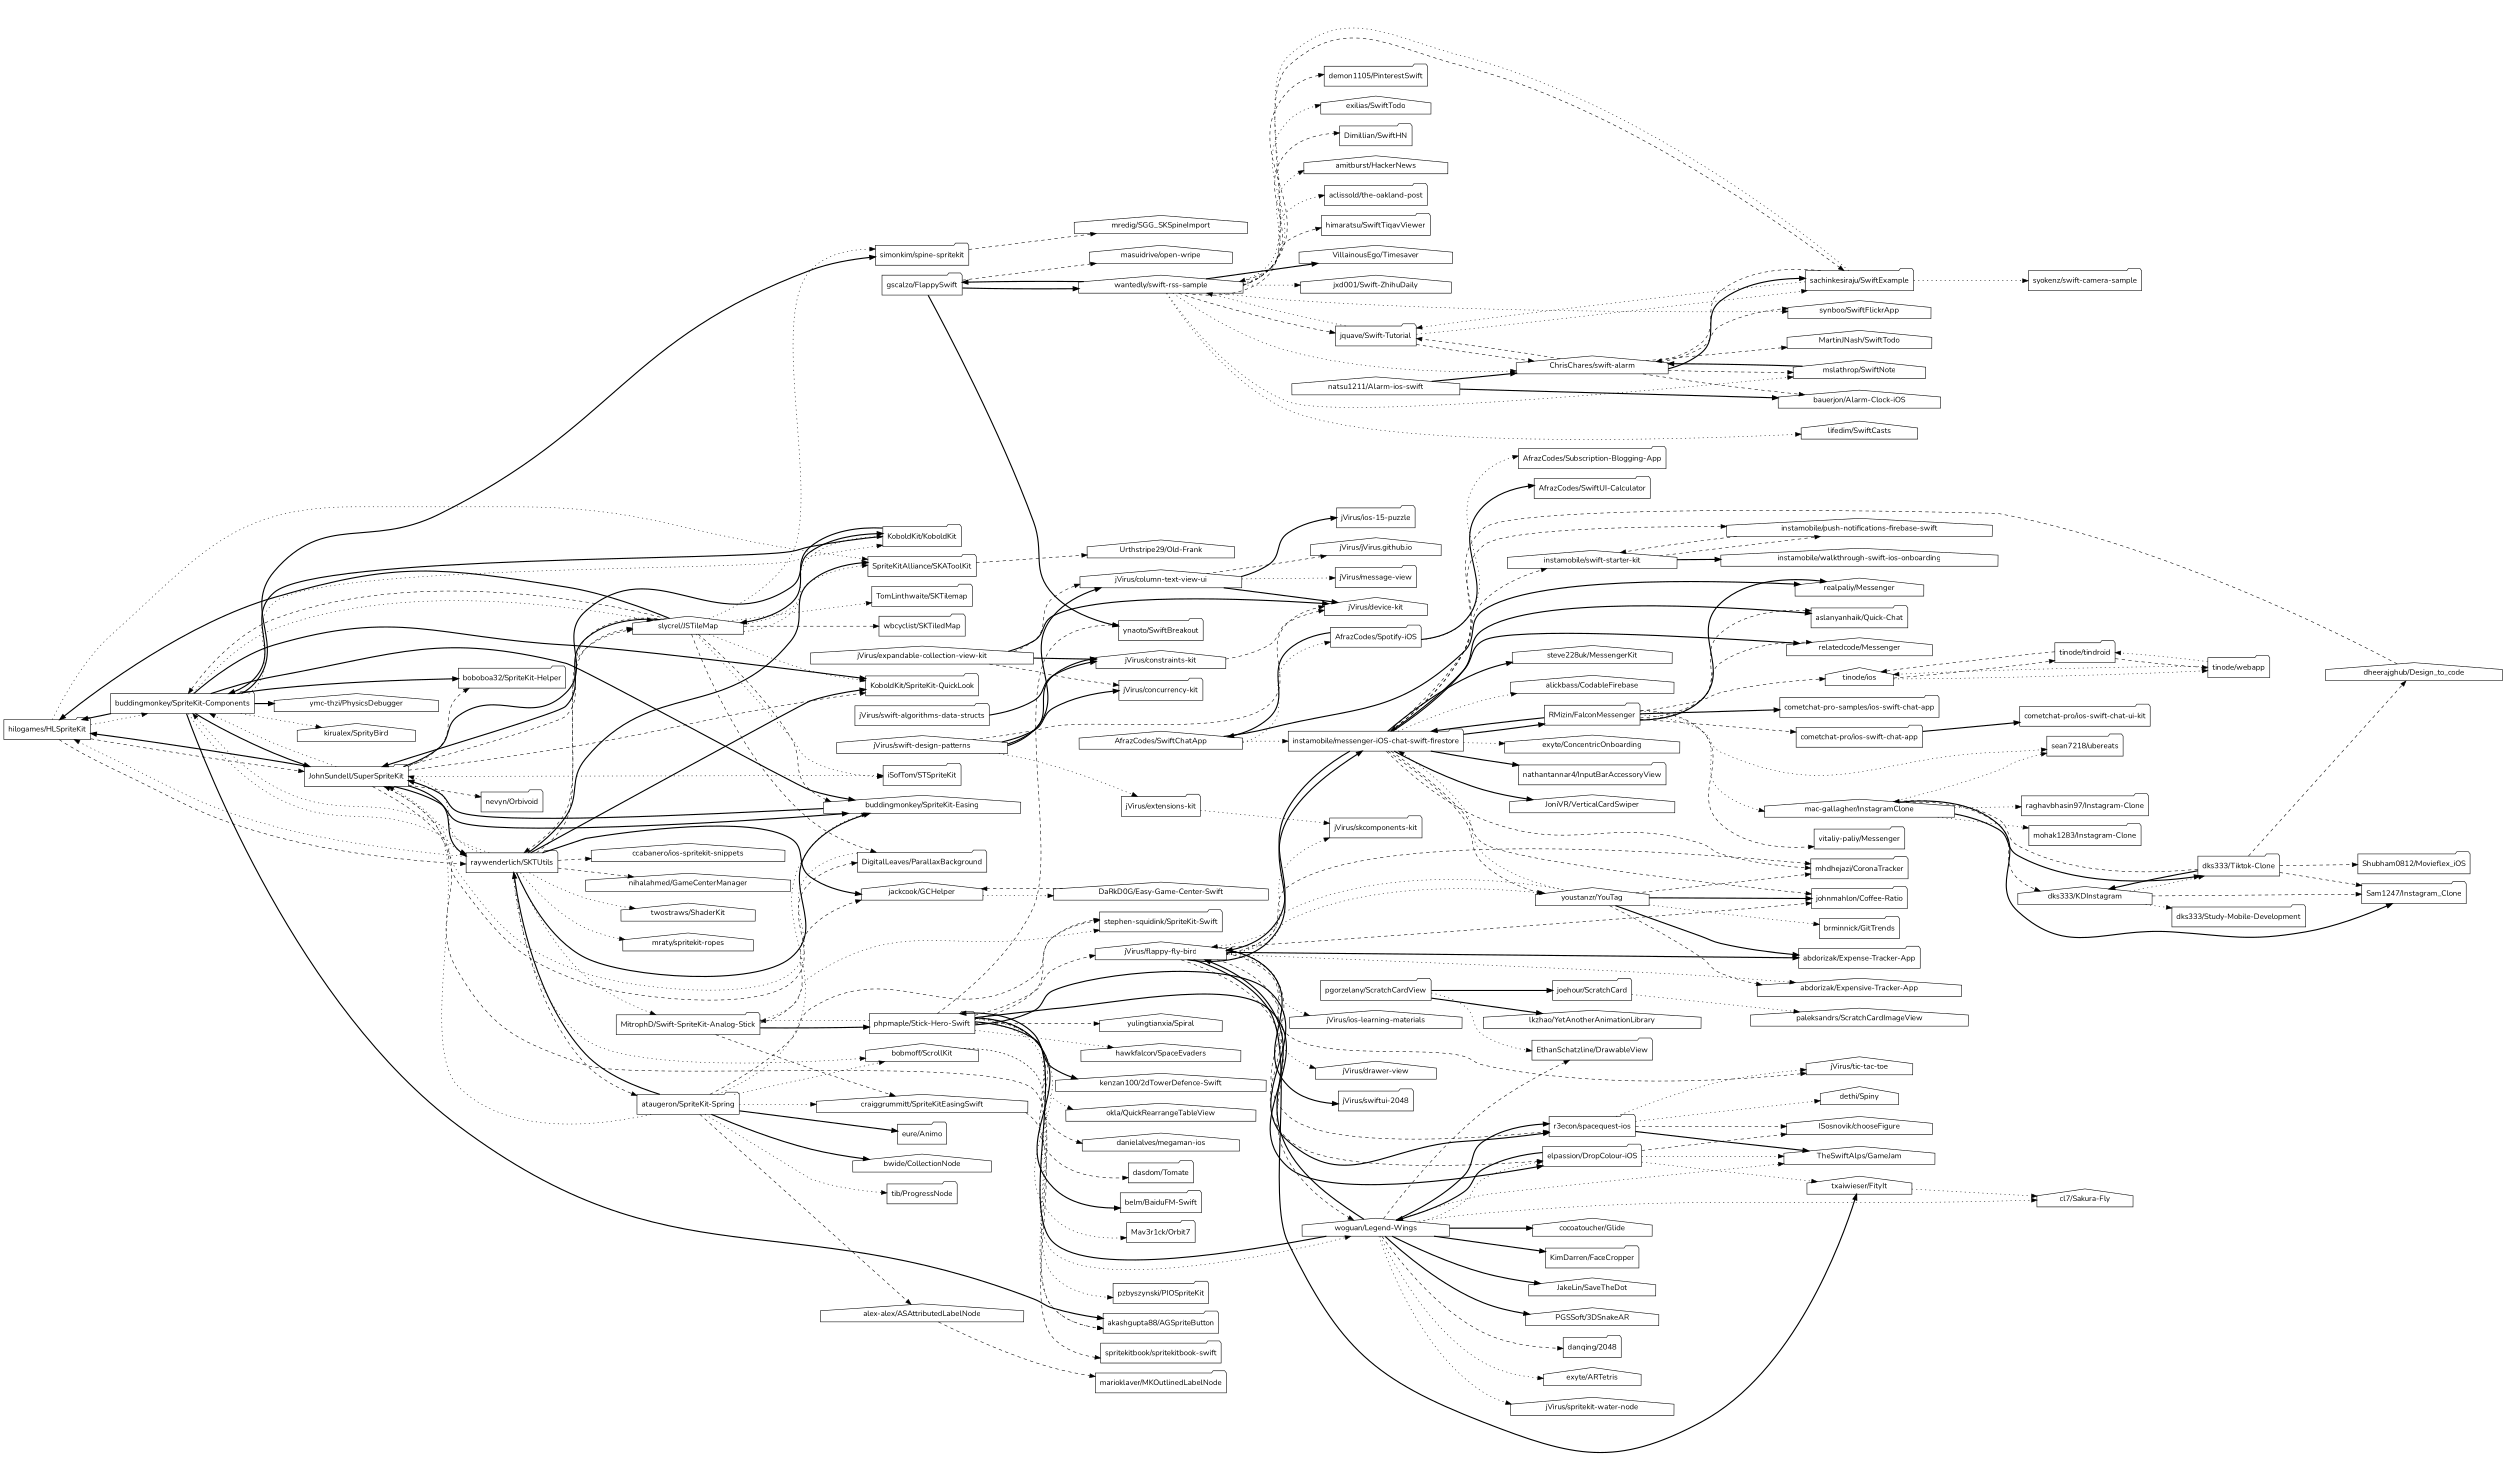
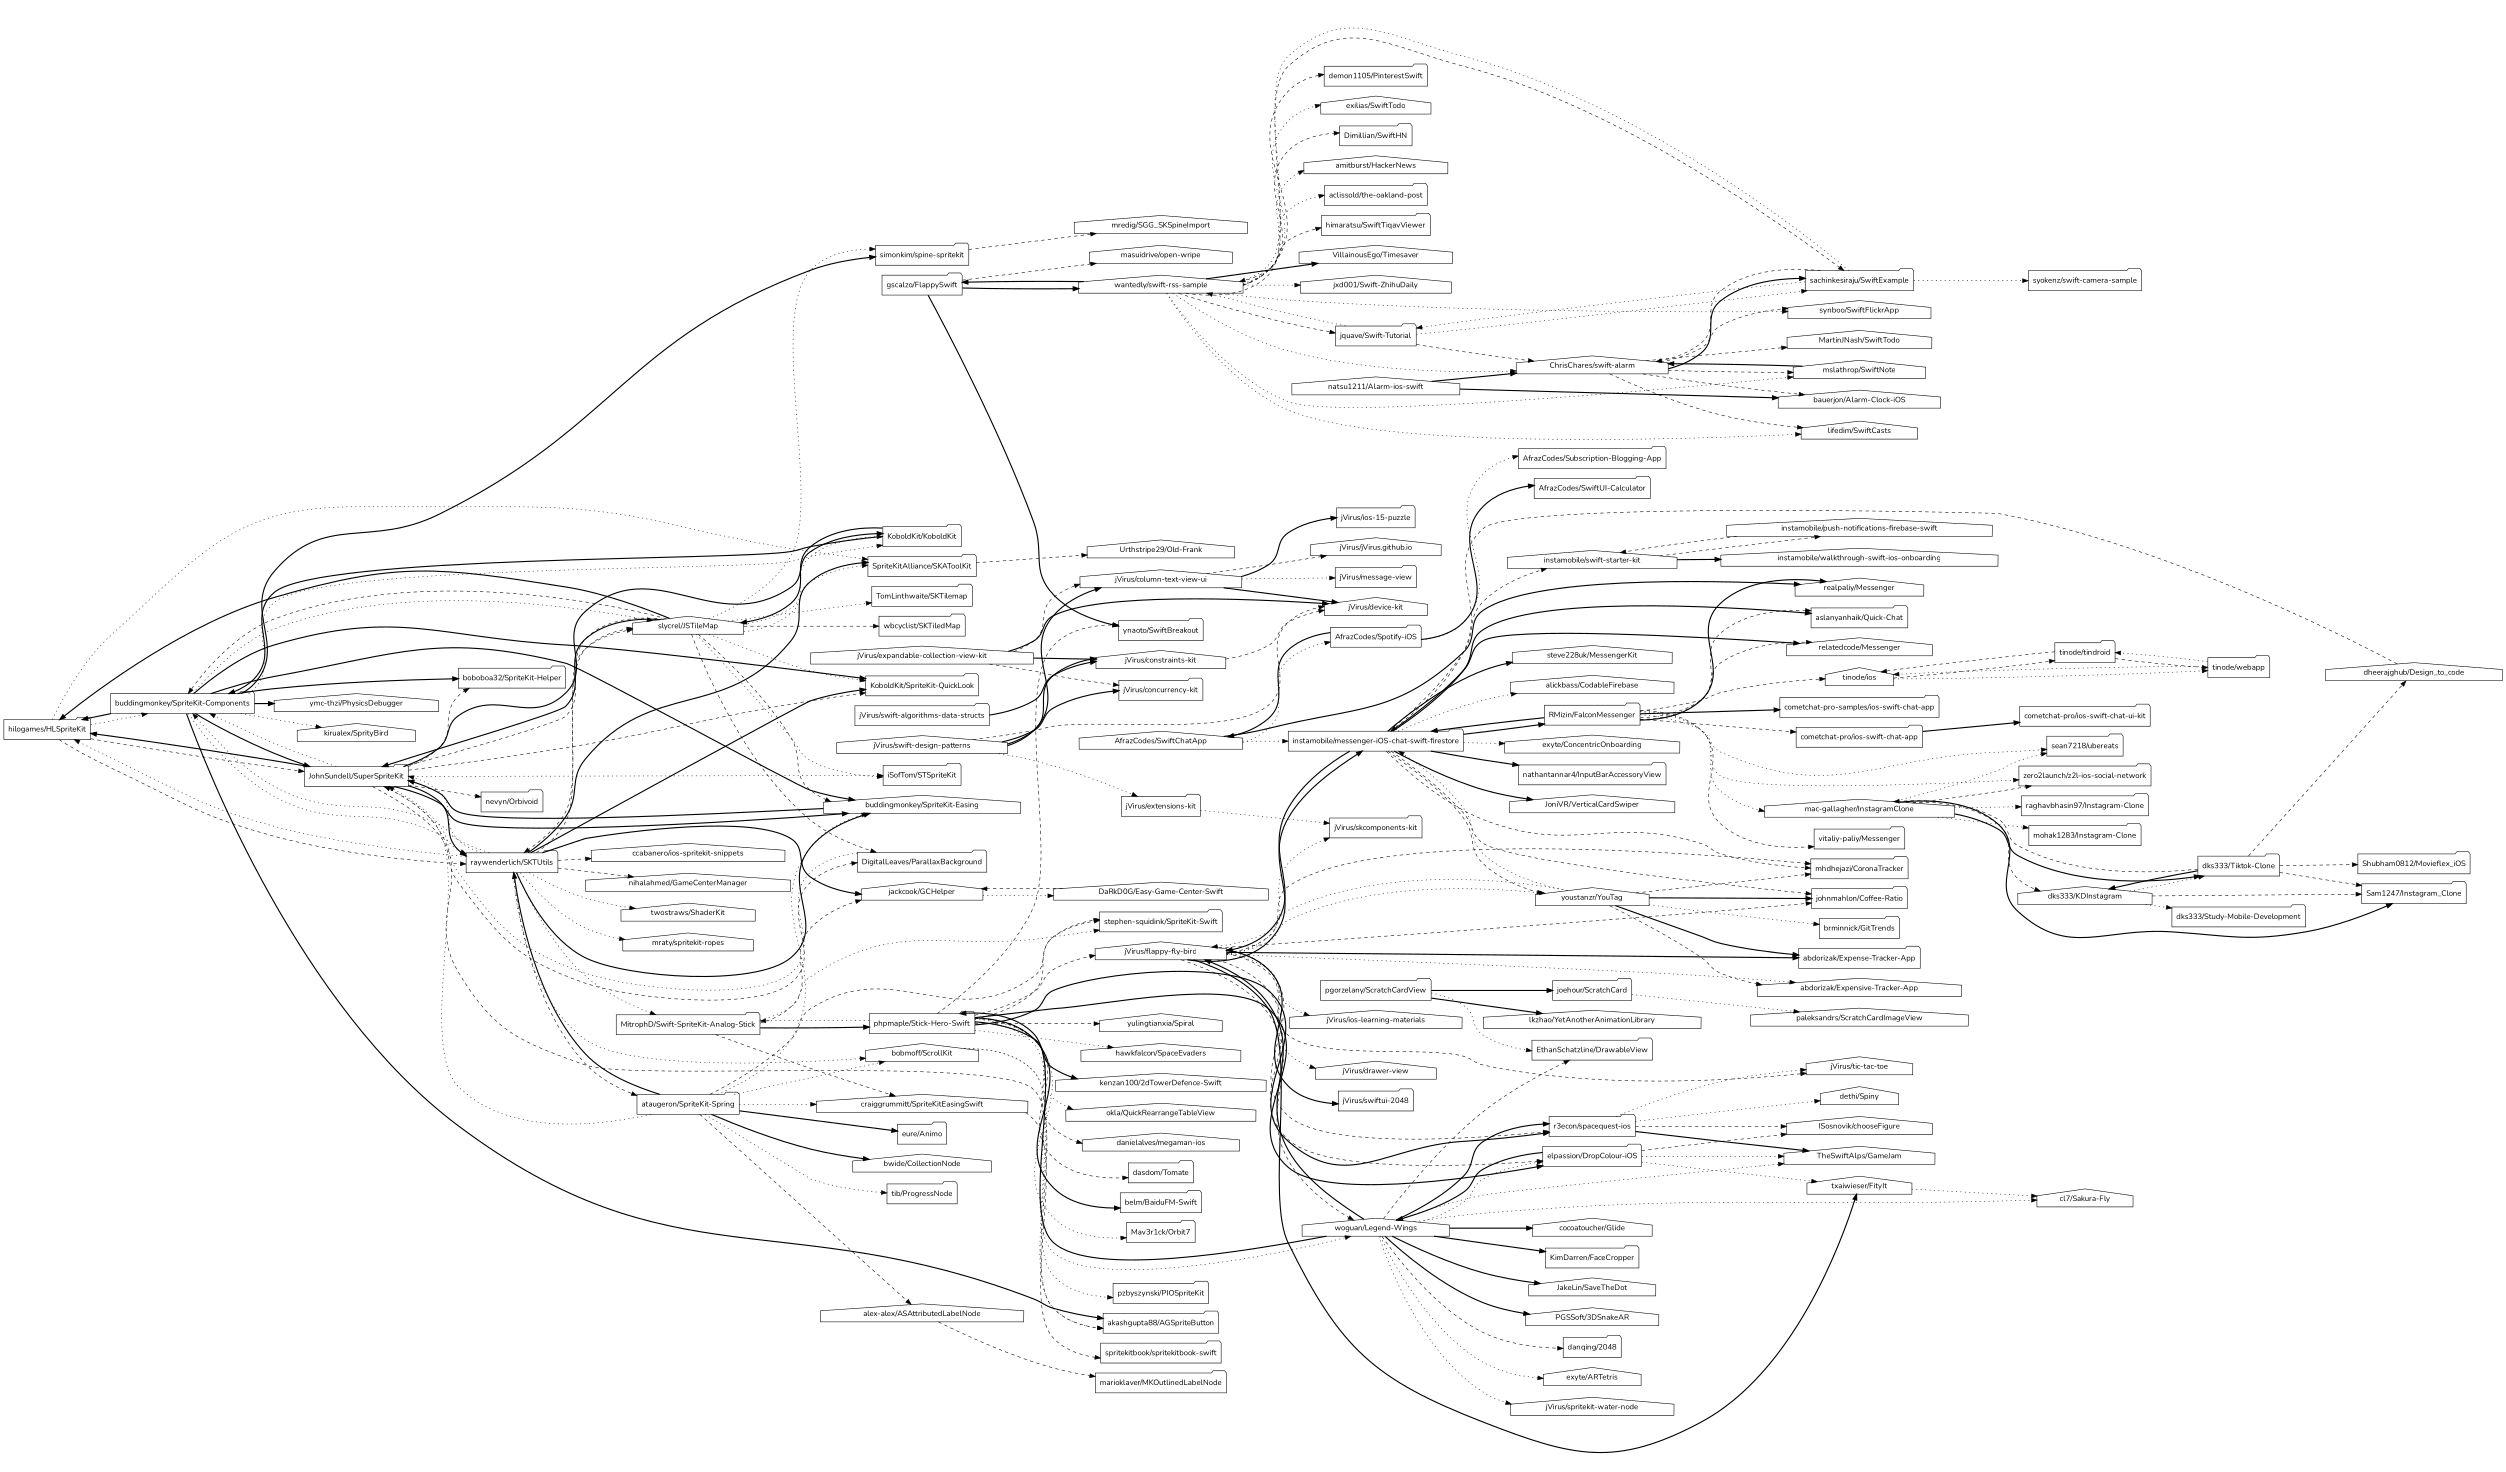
edge "ChrisChares/swift-alarm" -> "jquave/Swift-Tutorial": now "ChrisChares/swift-alarm" -> "lifedim/SwiftCasts"
edge "instamobile/messenger-iOS-chat-swift-firestore" -> "instamobile/push-notifications-firebase-swift": removed
node "zero2launch/z2l-ios-social-network": added
